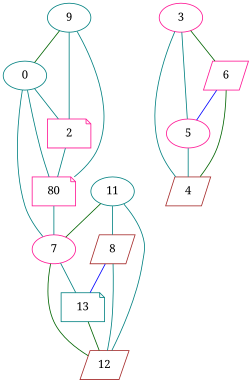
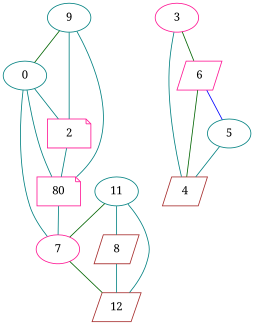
edge "3" -- "5": removed
node "5": color deeppink -> teal
node "13": removed
